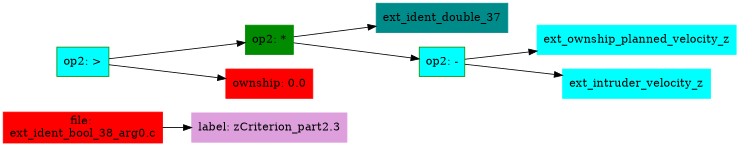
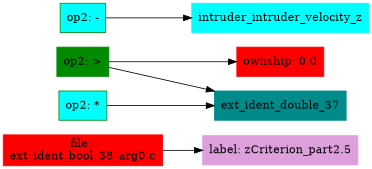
node "op2: *": fillcolor green4 -> cyan1
node "ext_ownship_planned_velocity_z": removed
edge "op2: *" -> "op2: -": removed
edge "op2: >" -> "op2: *": now "op2: >" -> "ext_ident_double_37"
node "op2: >": fillcolor cyan1 -> green4
node "ext_intruder_velocity_z": label "ext_intruder_velocity_z" -> "intruder_intruder_velocity_z"
node "label: zCriterion_part2.3": label "label: zCriterion_part2.3" -> "label: zCriterion_part2.5"
